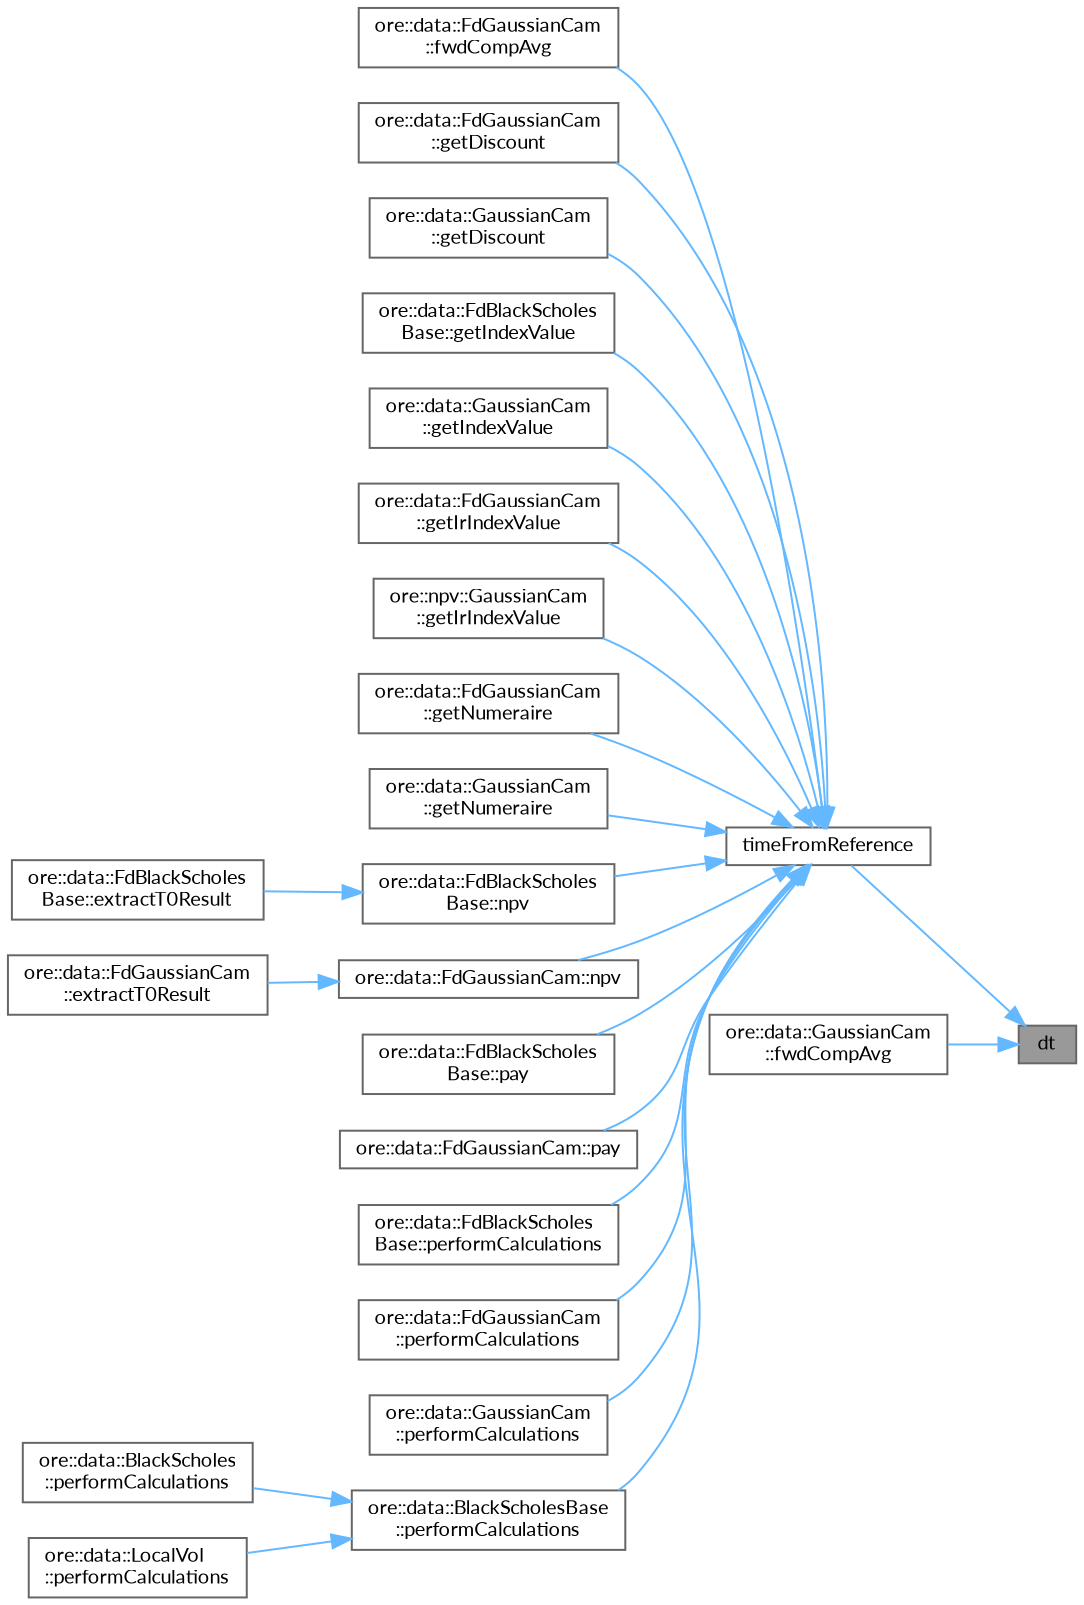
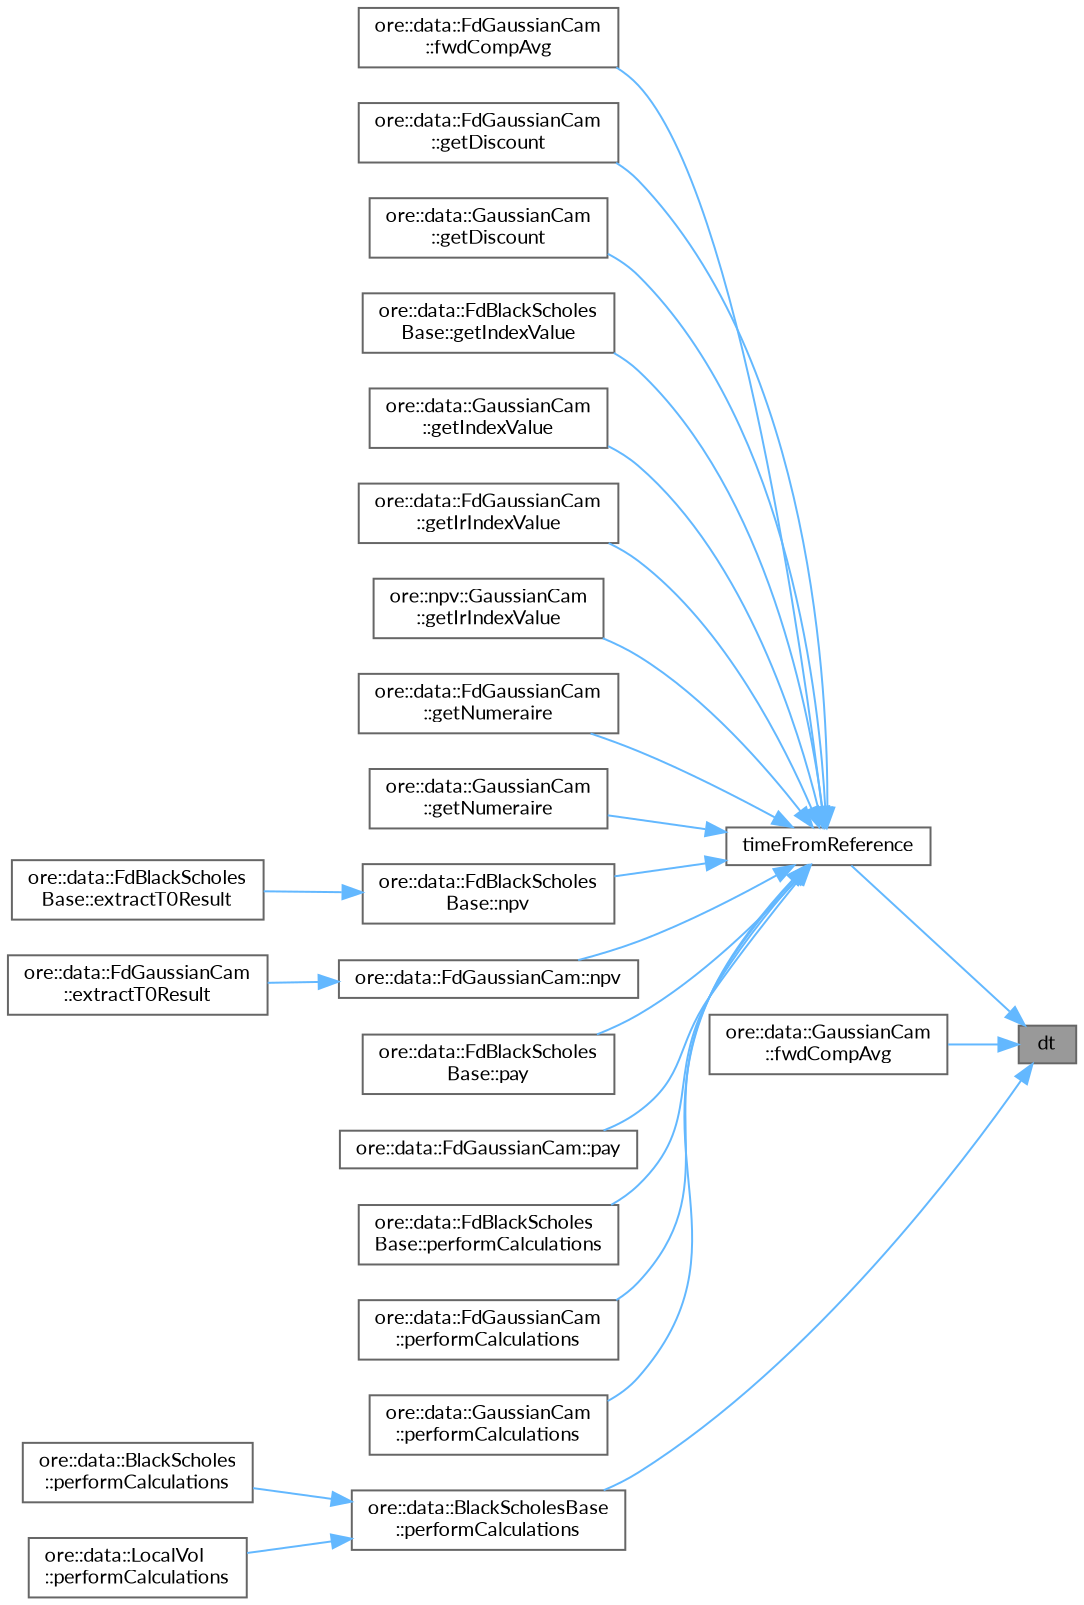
edge "ore::data::BlackScholesBase ::performCalculations" -> "timeFromReference": now "ore::data::BlackScholesBase ::performCalculations" -> "dt"
